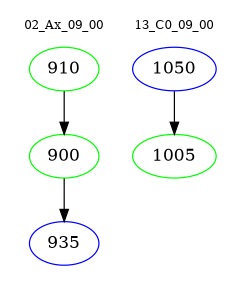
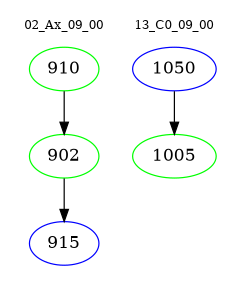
node "900": label "900" -> "902"
node "935": label "935" -> "915"
